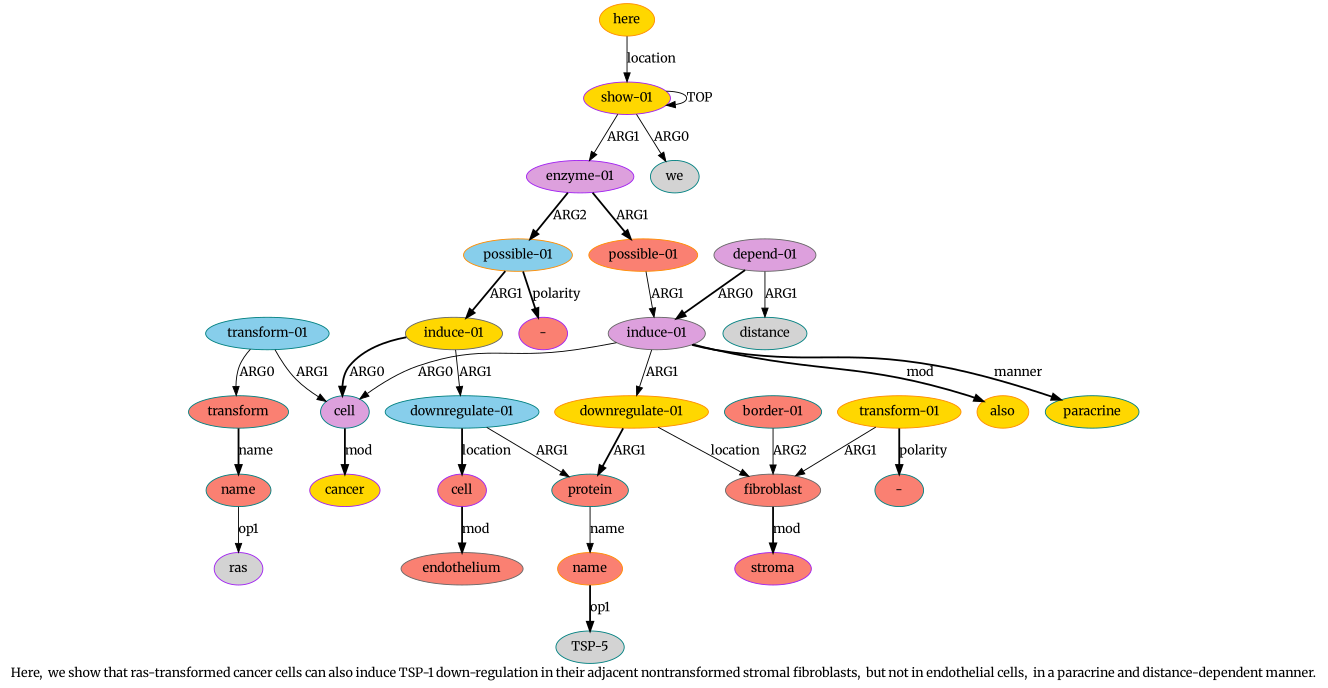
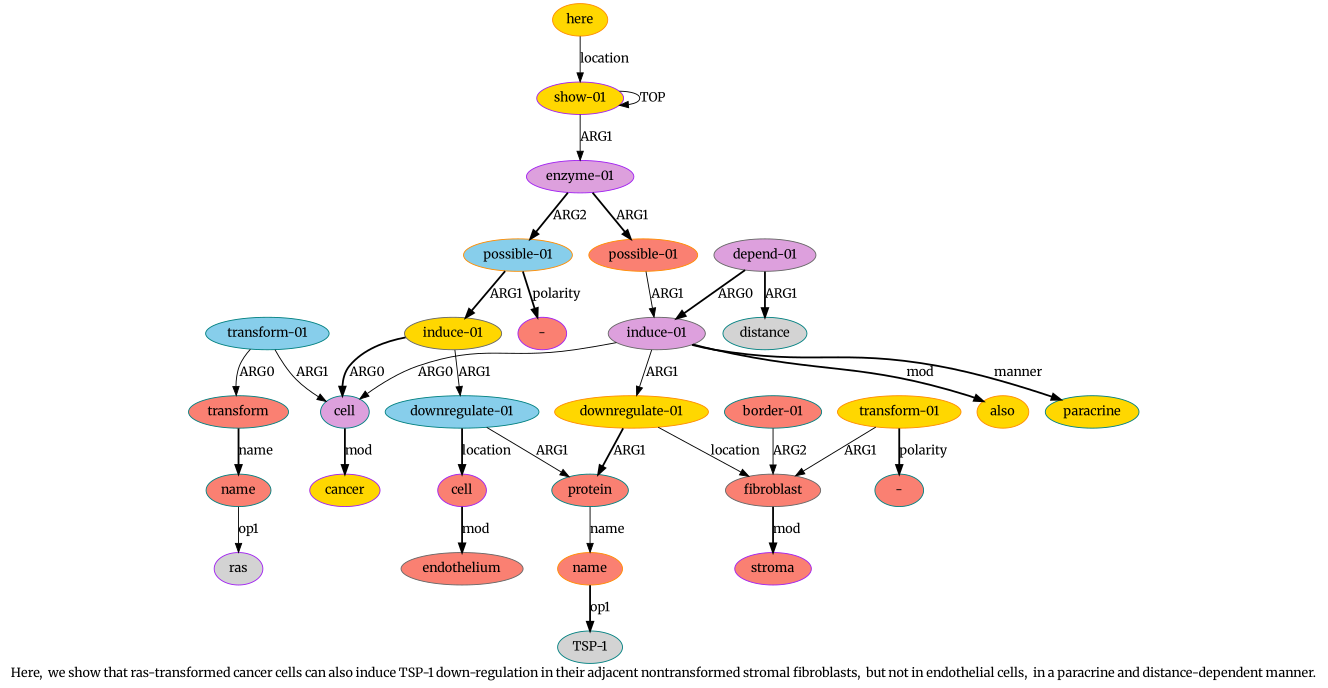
node "we": removed
edge "depend-01" -> "distance": style solid -> bold
node "TSP-5": label "TSP-5" -> "TSP-1"
